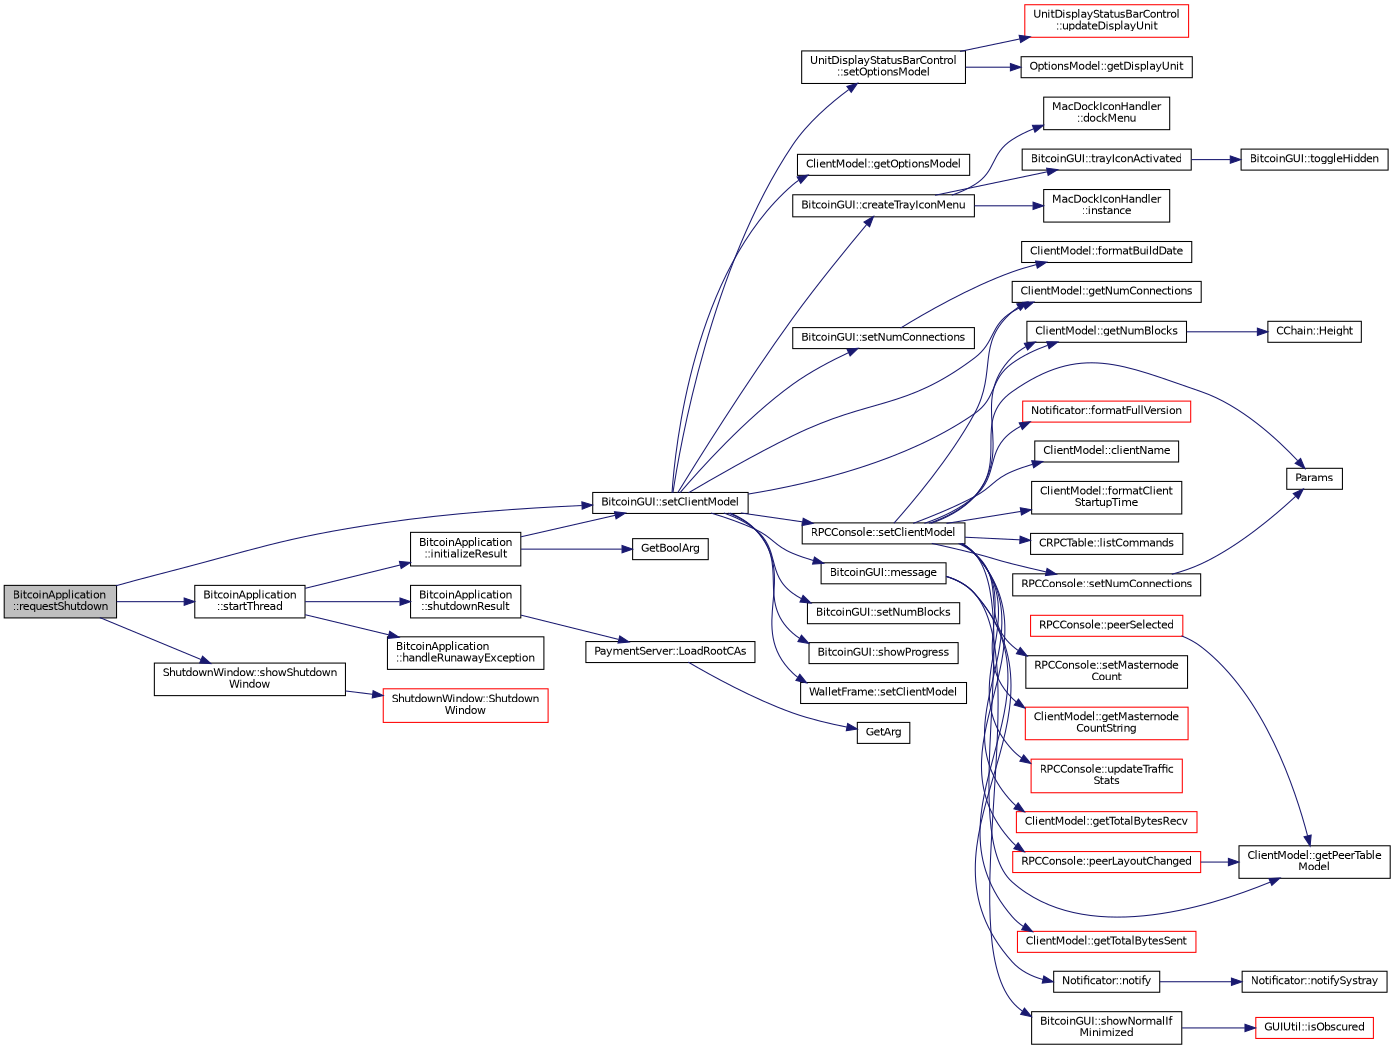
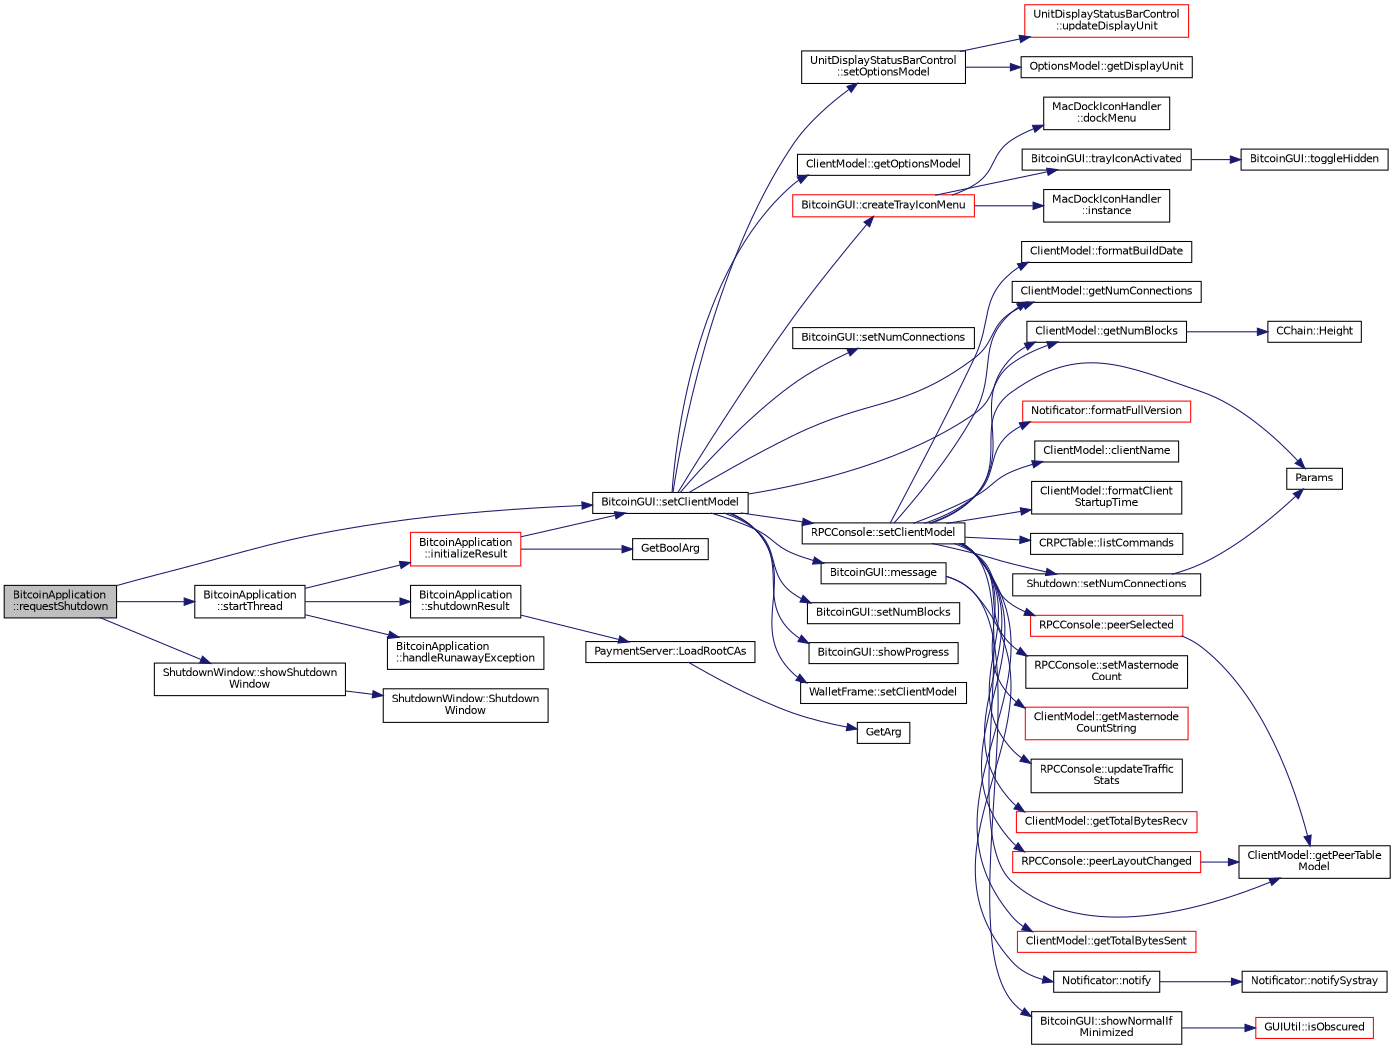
node "BitcoinGUI::createTrayIconMenu": color black -> red
edge "BitcoinGUI::setNumConnections" -> "ClientModel::formatBuildDate": now "RPCConsole::setClientModel" -> "ClientModel::formatBuildDate"
node "BitcoinApplication ::initializeResult": color black -> red
edge "RPCConsole::setClientModel" -> "RPCConsole::peerSelected": added
node "RPCConsole::setNumConnections": label "RPCConsole::setNumConnections" -> "Shutdown::setNumConnections"
node "ShutdownWindow::Shutdown Window": color red -> black
edge "BitcoinGUI::message" -> "ClientModel::getTotalBytesSent": now "RPCConsole::setClientModel" -> "ClientModel::getTotalBytesSent"
node "RPCConsole::updateTraffic Stats": color red -> black
